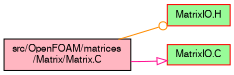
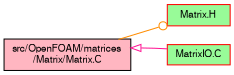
node "MatrixIO.H": label "MatrixIO.H" -> "Matrix.H"
edge "src/OpenFOAM/matrices /Matrix/Matrix.C" -> "MatrixIO.C": reversed
